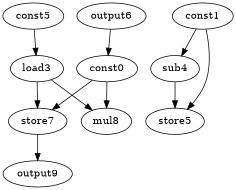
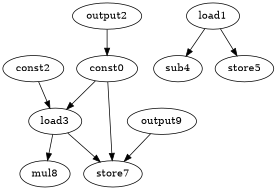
node "const5": label "const5" -> "const2"
node "output6": label "output6" -> "output2"
node "const1": label "const1" -> "load1"
edge "const0" -> "mul8": now "const0" -> "load3"
edge "sub4" -> "store5": removed
edge "store7" -> "output9": reversed
